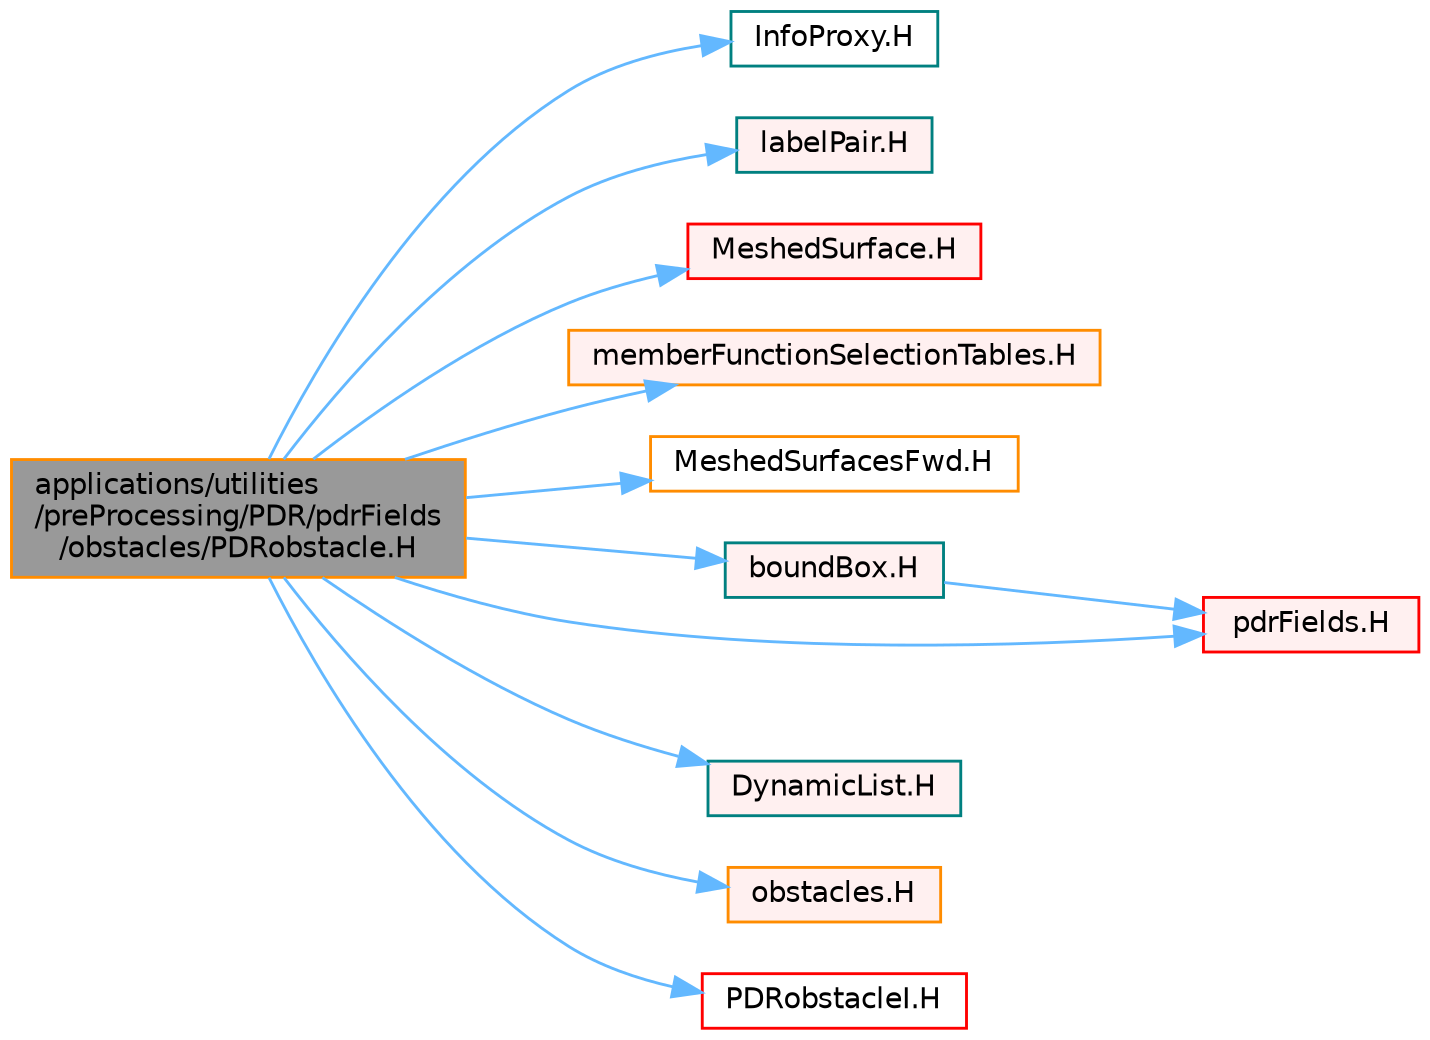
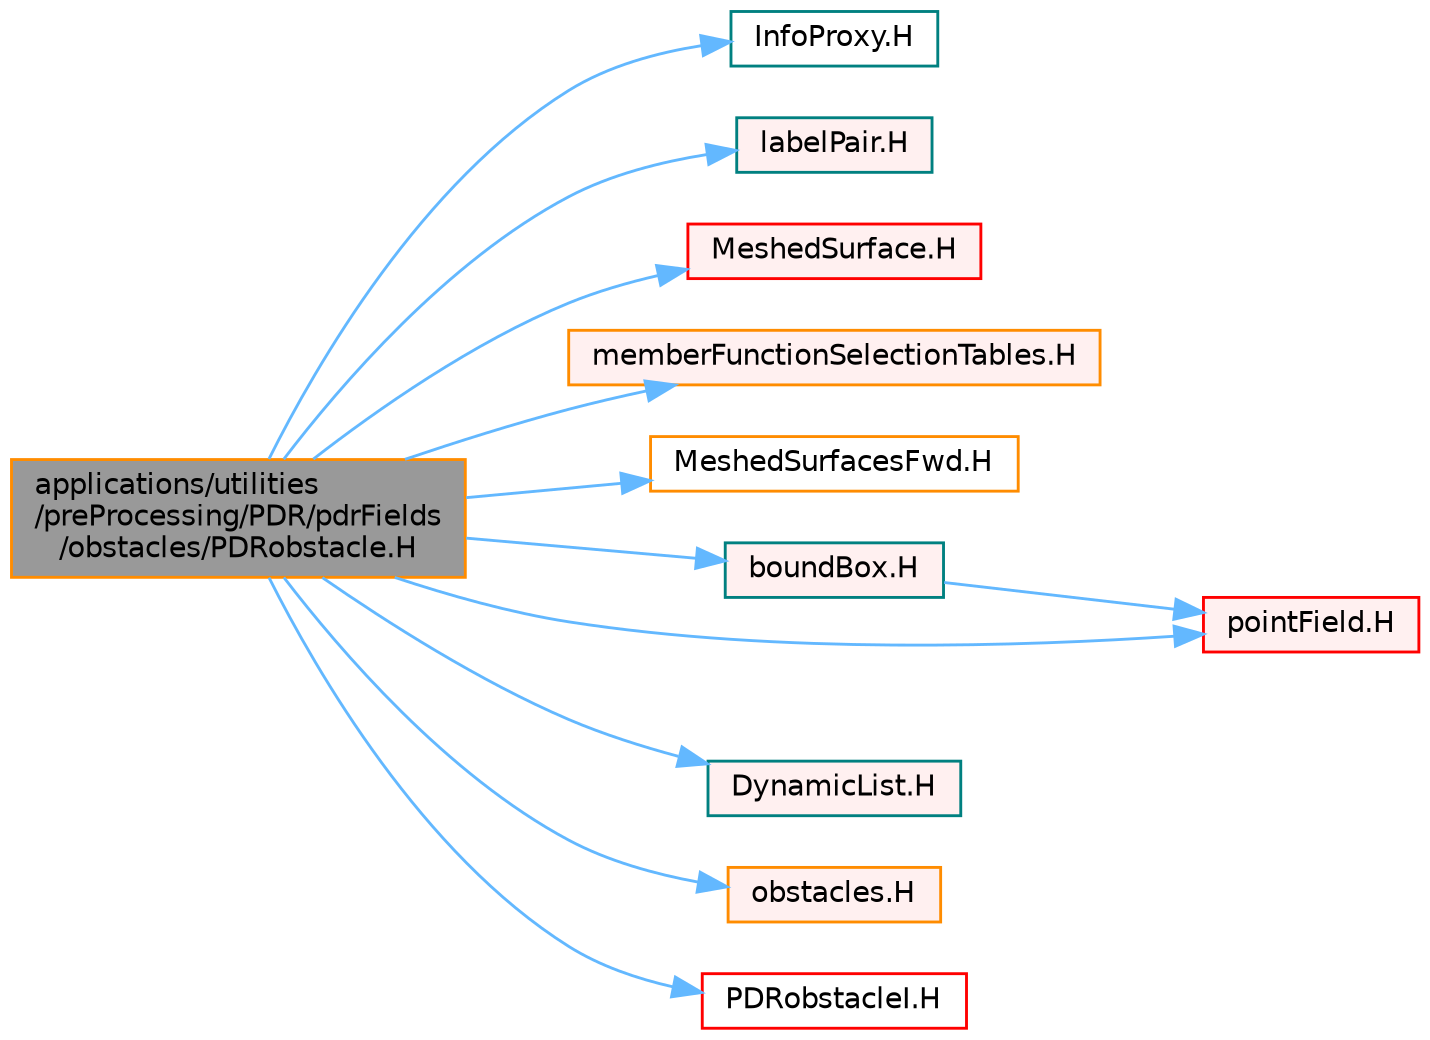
node "pdrFields.H": label "pdrFields.H" -> "pointField.H"
